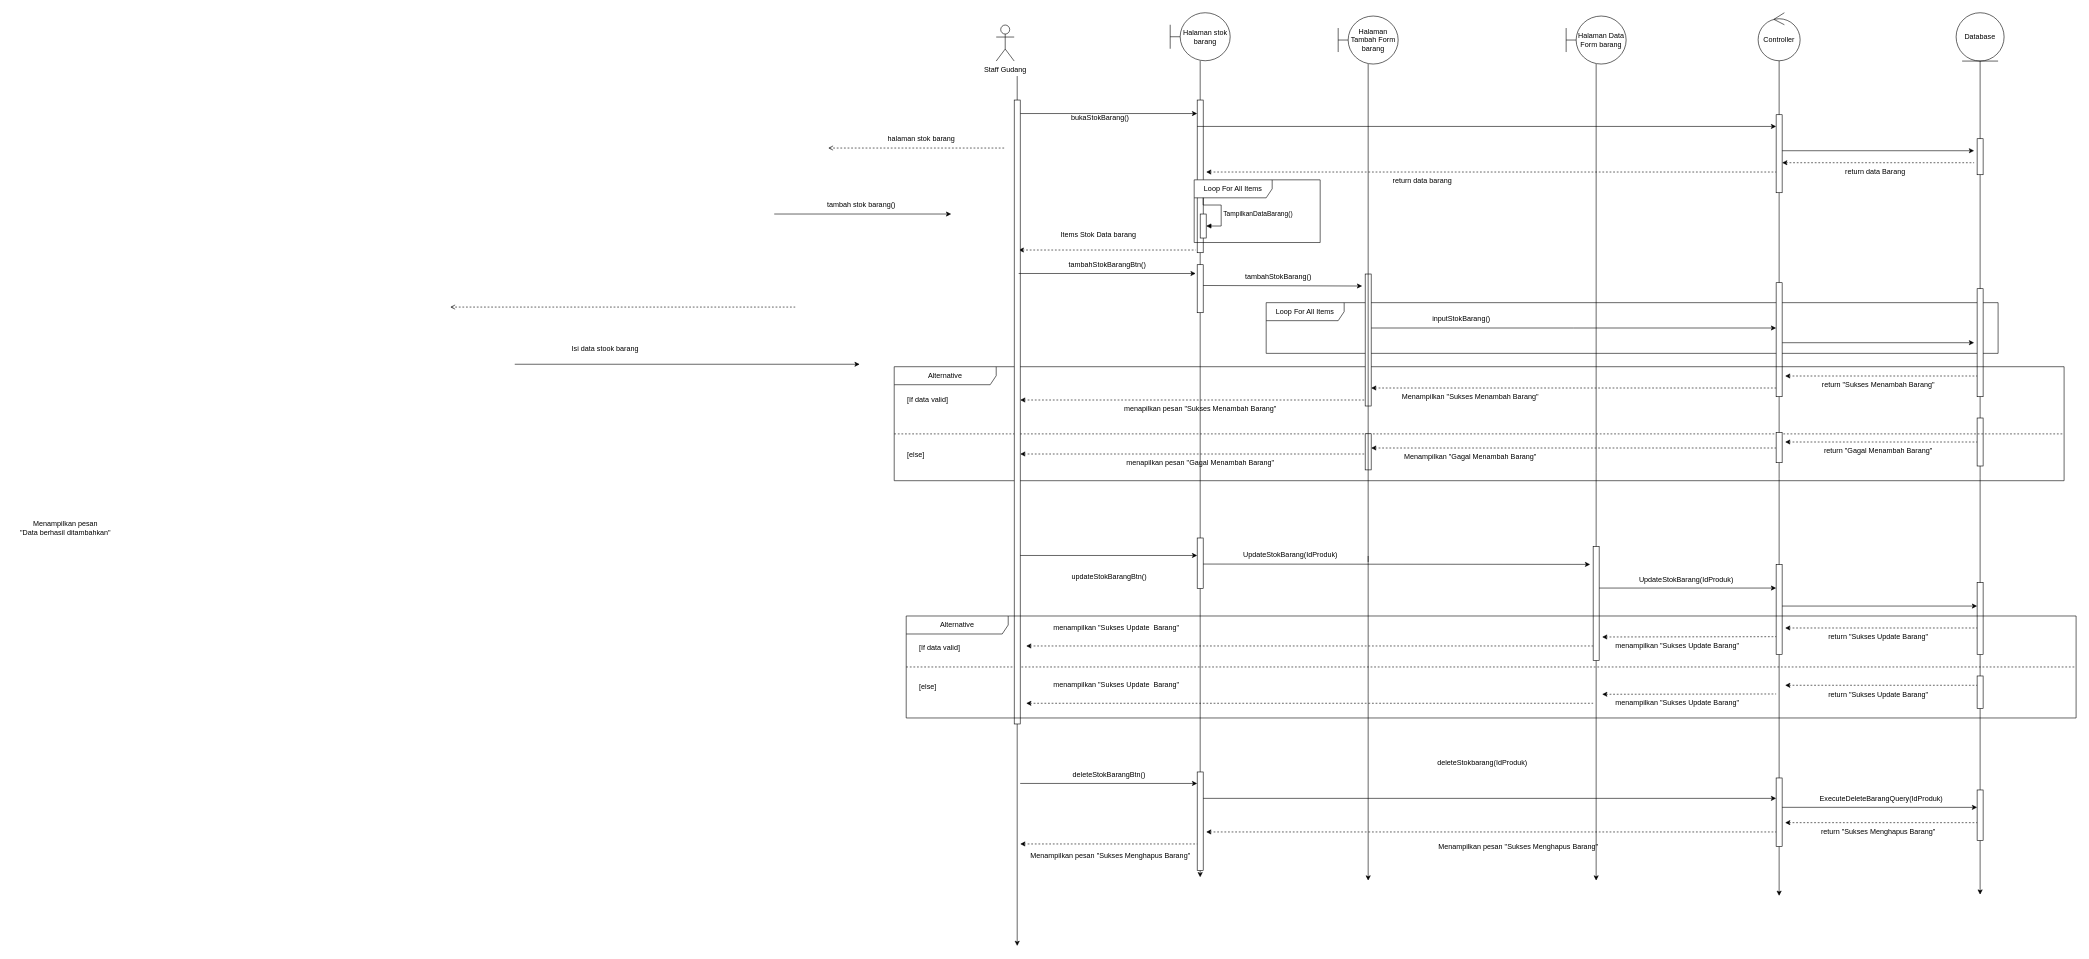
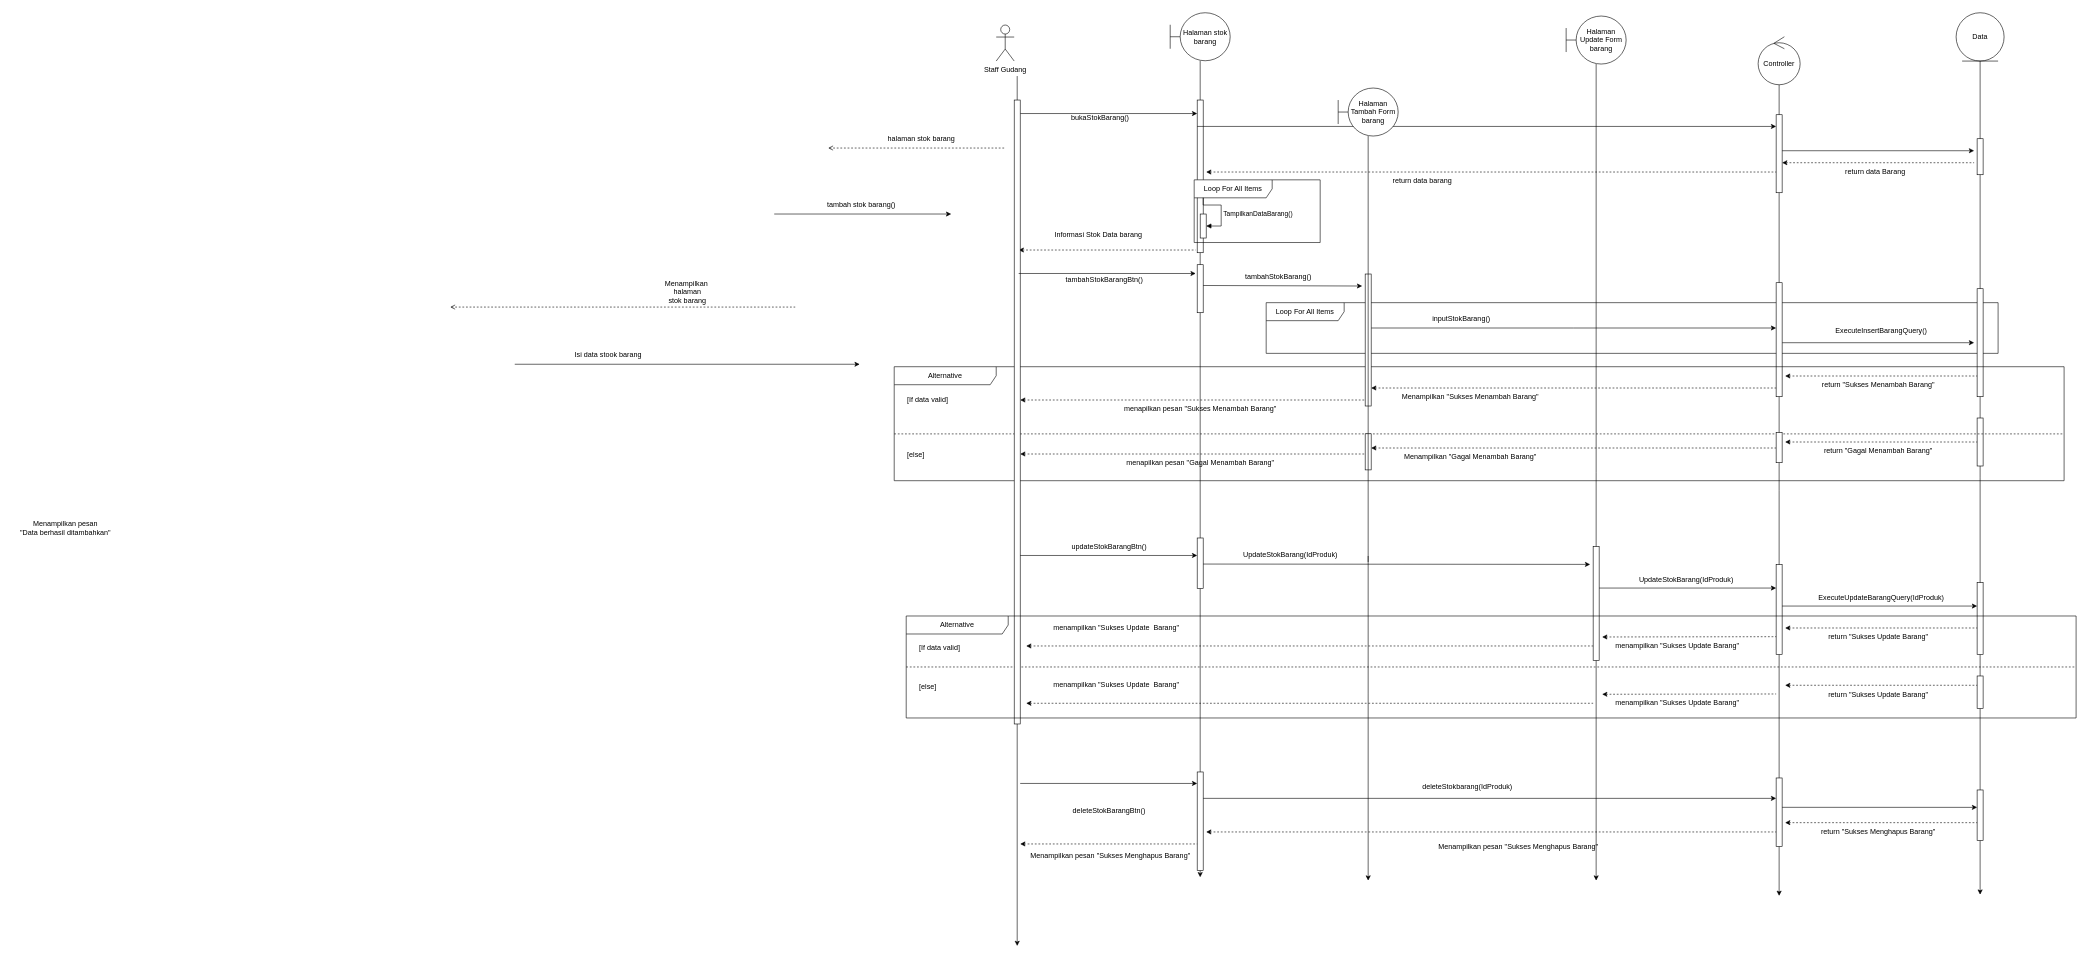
node "Controller": moved (1779, 37) -> (1779, 61)
node "Database": label "Database" -> "Data"
node "Halaman Tambah Form barang": moved (1368, 40) -> (1368, 112)
node "Halaman Data Form barang": label "Halaman Data Form barang" -> "Halaman Update Form barang"
node "Items Stok Data barang": label "Items Stok Data barang" -> "Informasi Stok Data barang"
node "tambahStokBarangBtn()": moved (1107, 265) -> (1104, 280)
node "Menampilkan halaman stok barang": added
node "ExecuteInsertBarangQuery()": added
node "Isi data stook barang": moved (605, 349) -> (608, 355)
node "updateStokBarangBtn()": moved (1109, 577) -> (1109, 547)
node "ExecuteUpdateBarangQuery(IdProduk)": added
node "deleteStokbarang(IdProduk)": moved (1482, 763) -> (1467, 787)
node "deleteStokBarangBtn()": moved (1109, 775) -> (1109, 811)
node "ExecuteDeleteBarangQuery(IdProduk)": removed
